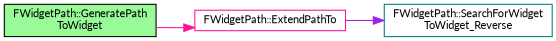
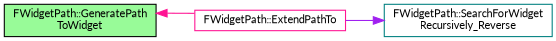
node "FWidgetPath::SearchForWidget ToWidget_Reverse": label "FWidgetPath::SearchForWidget ToWidget_Reverse" -> "FWidgetPath::SearchForWidget Recursively_Reverse"
edge "FWidgetPath::GeneratePath ToWidget" -> "FWidgetPath::ExtendPathTo": reversed
